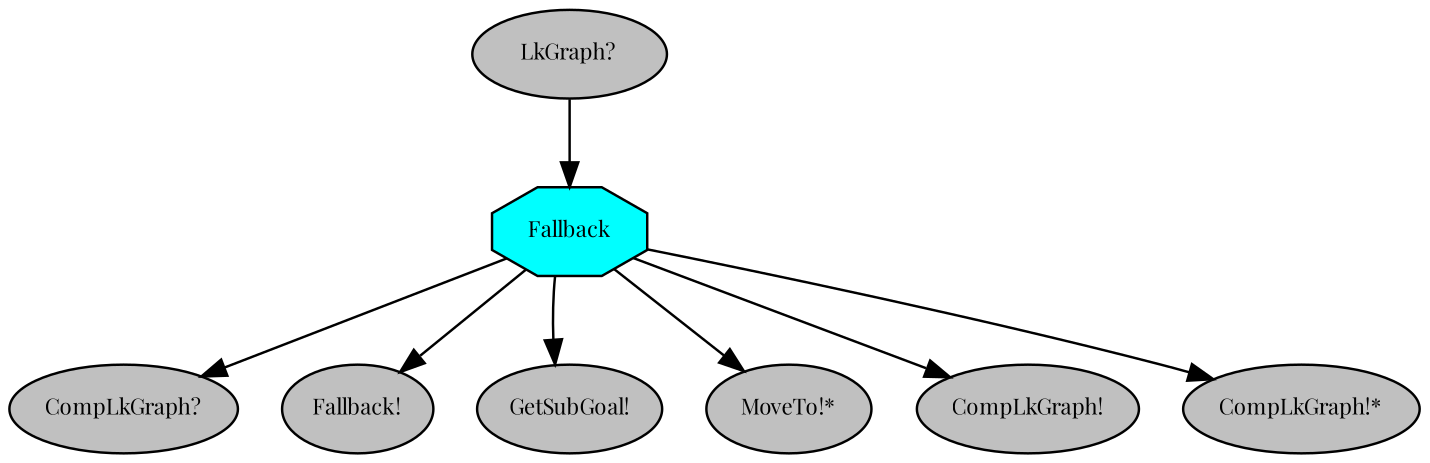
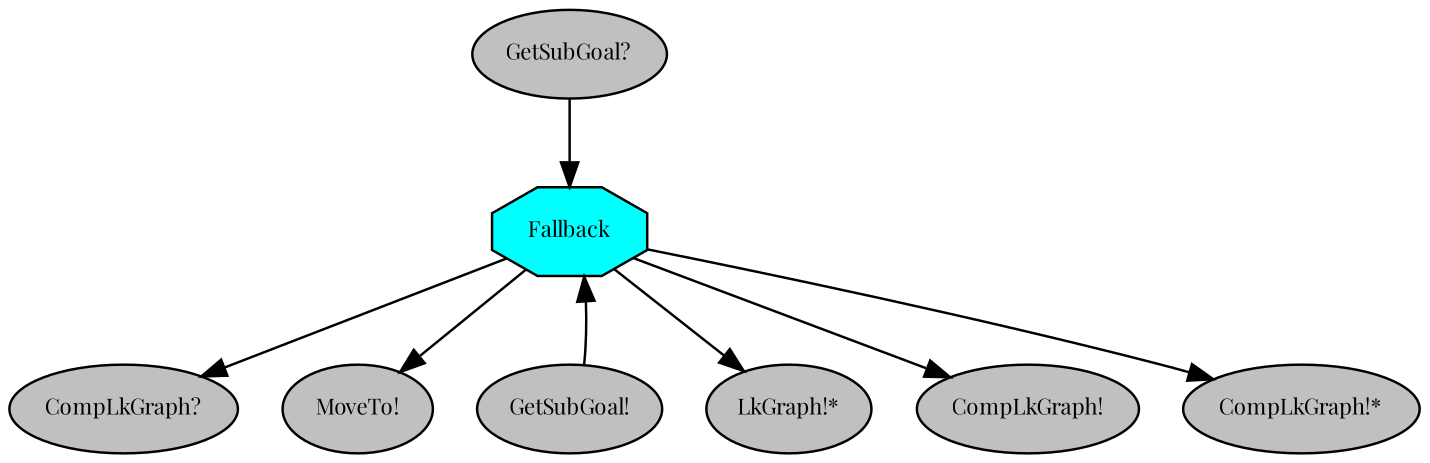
node "LkGraph?": label "LkGraph?" -> "GetSubGoal?"
edge "Fallback" -> "GetSubGoal!": reversed
node "Fallback!": label "Fallback!" -> "MoveTo!"
node "MoveTo!*": label "MoveTo!*" -> "LkGraph!*"
